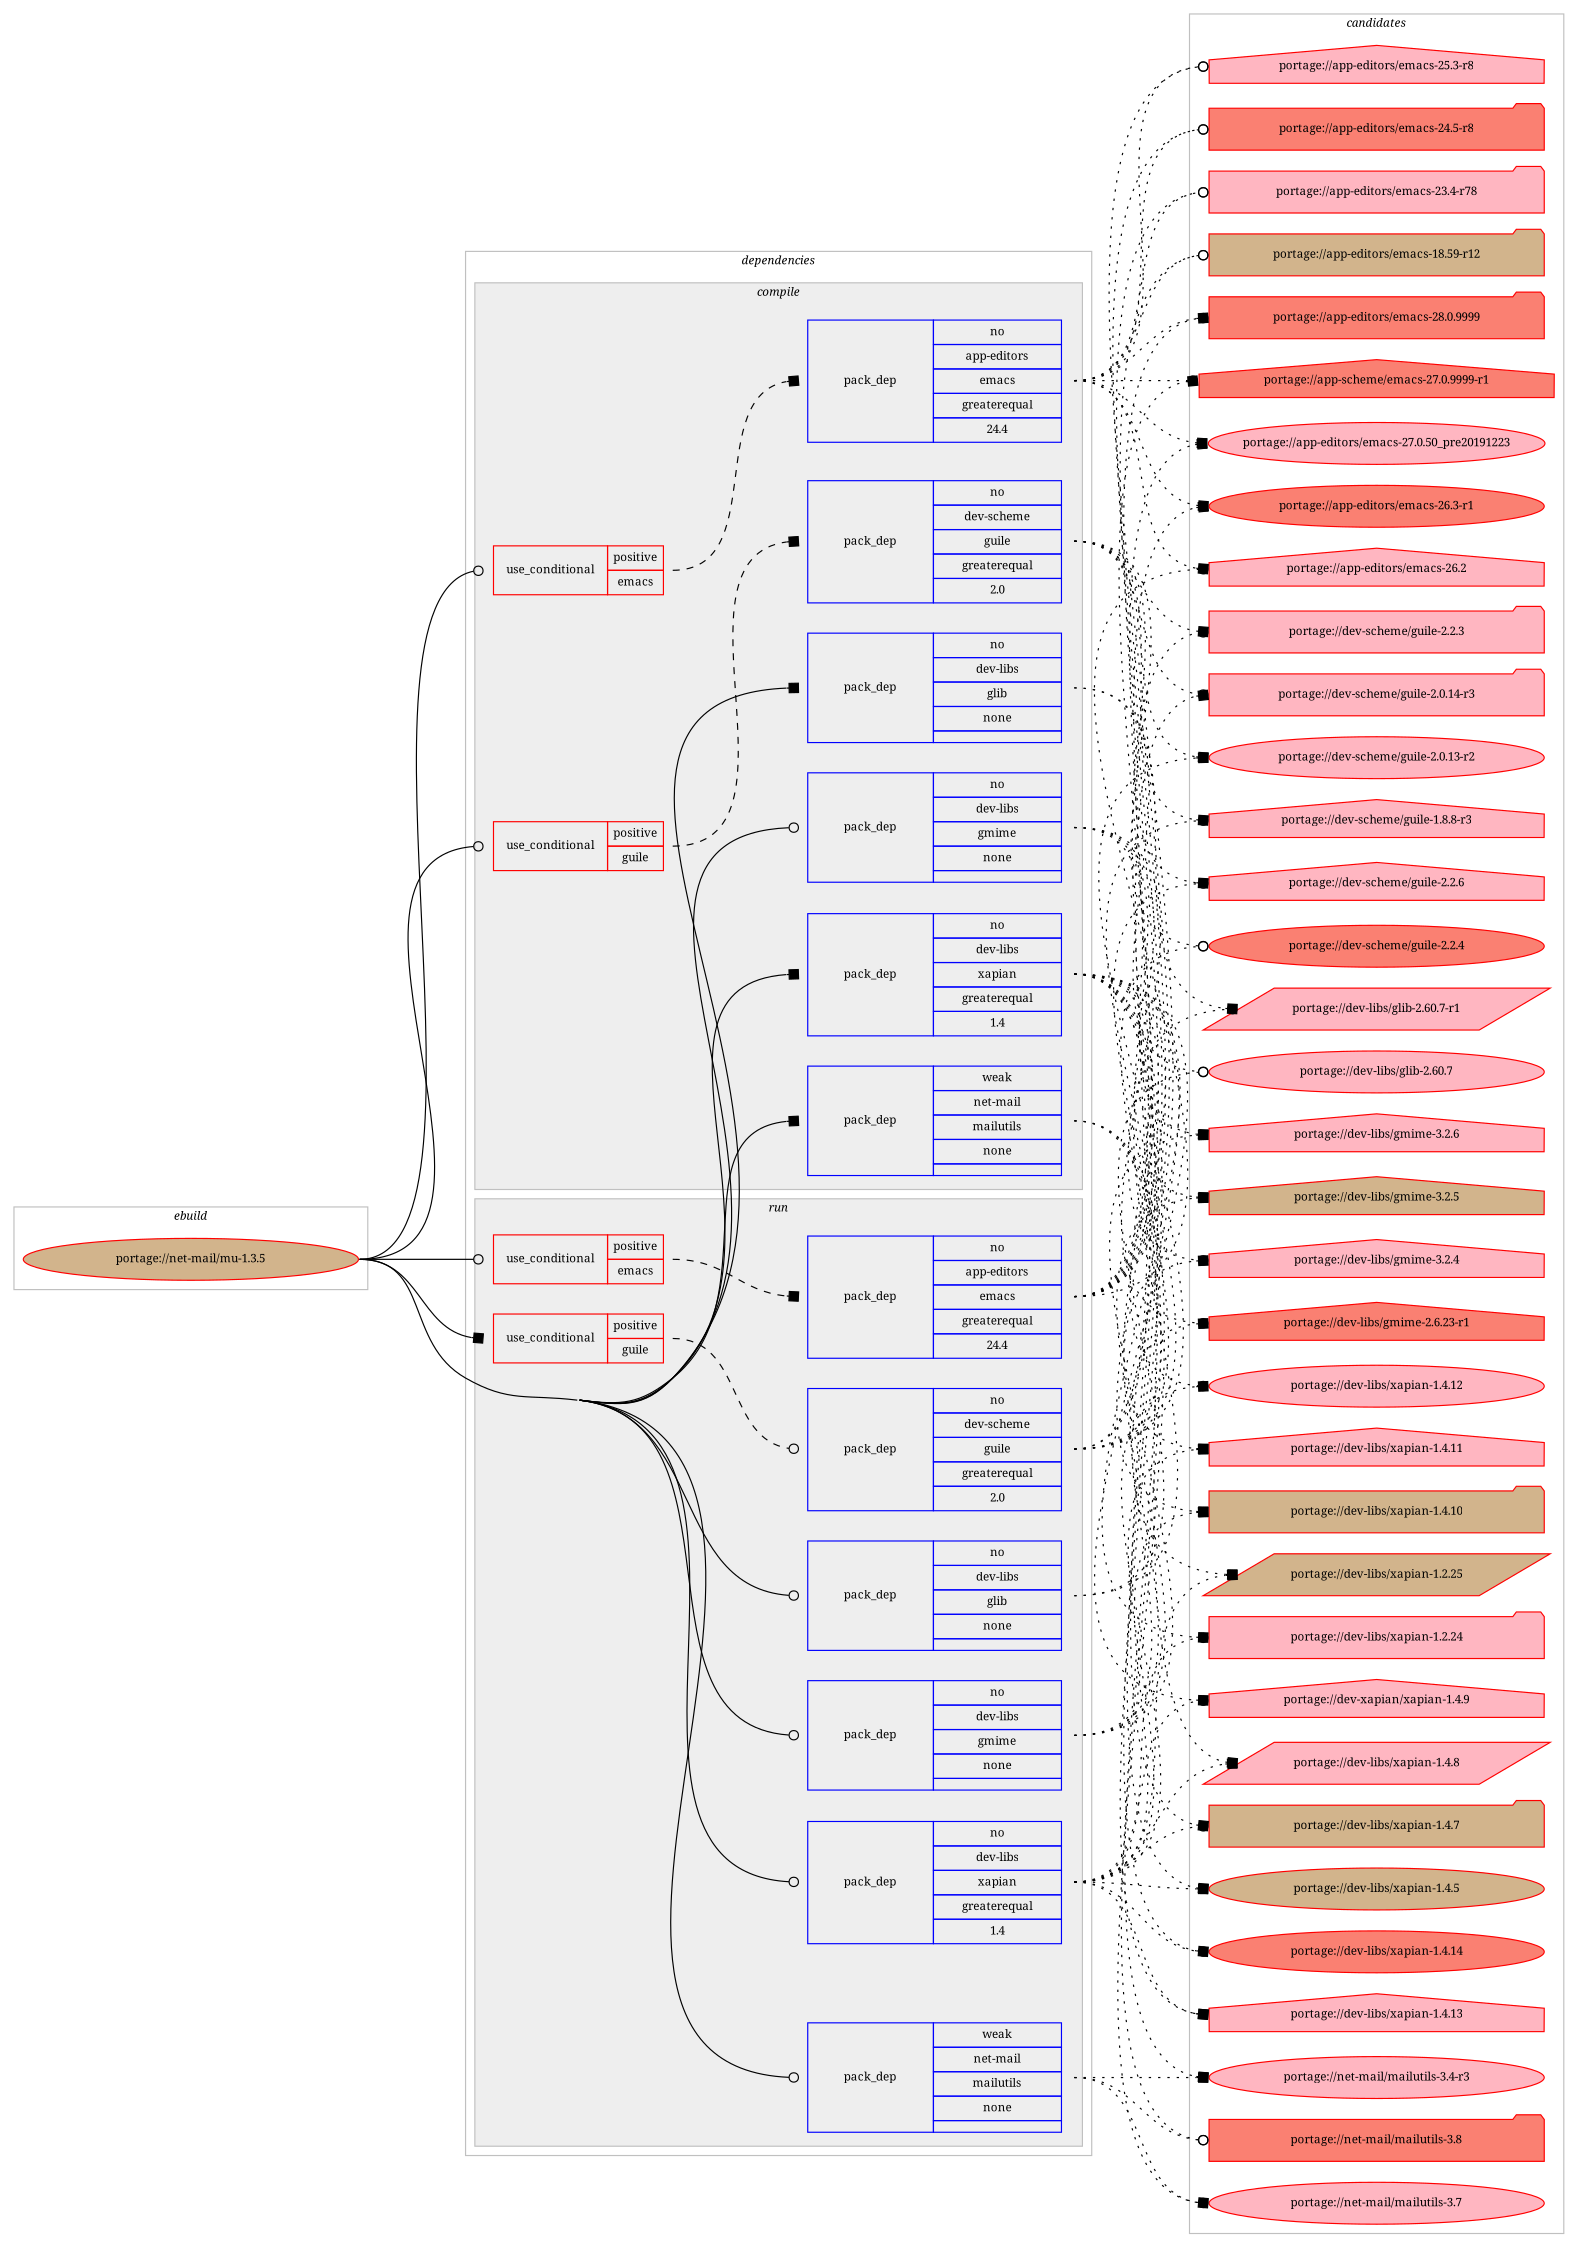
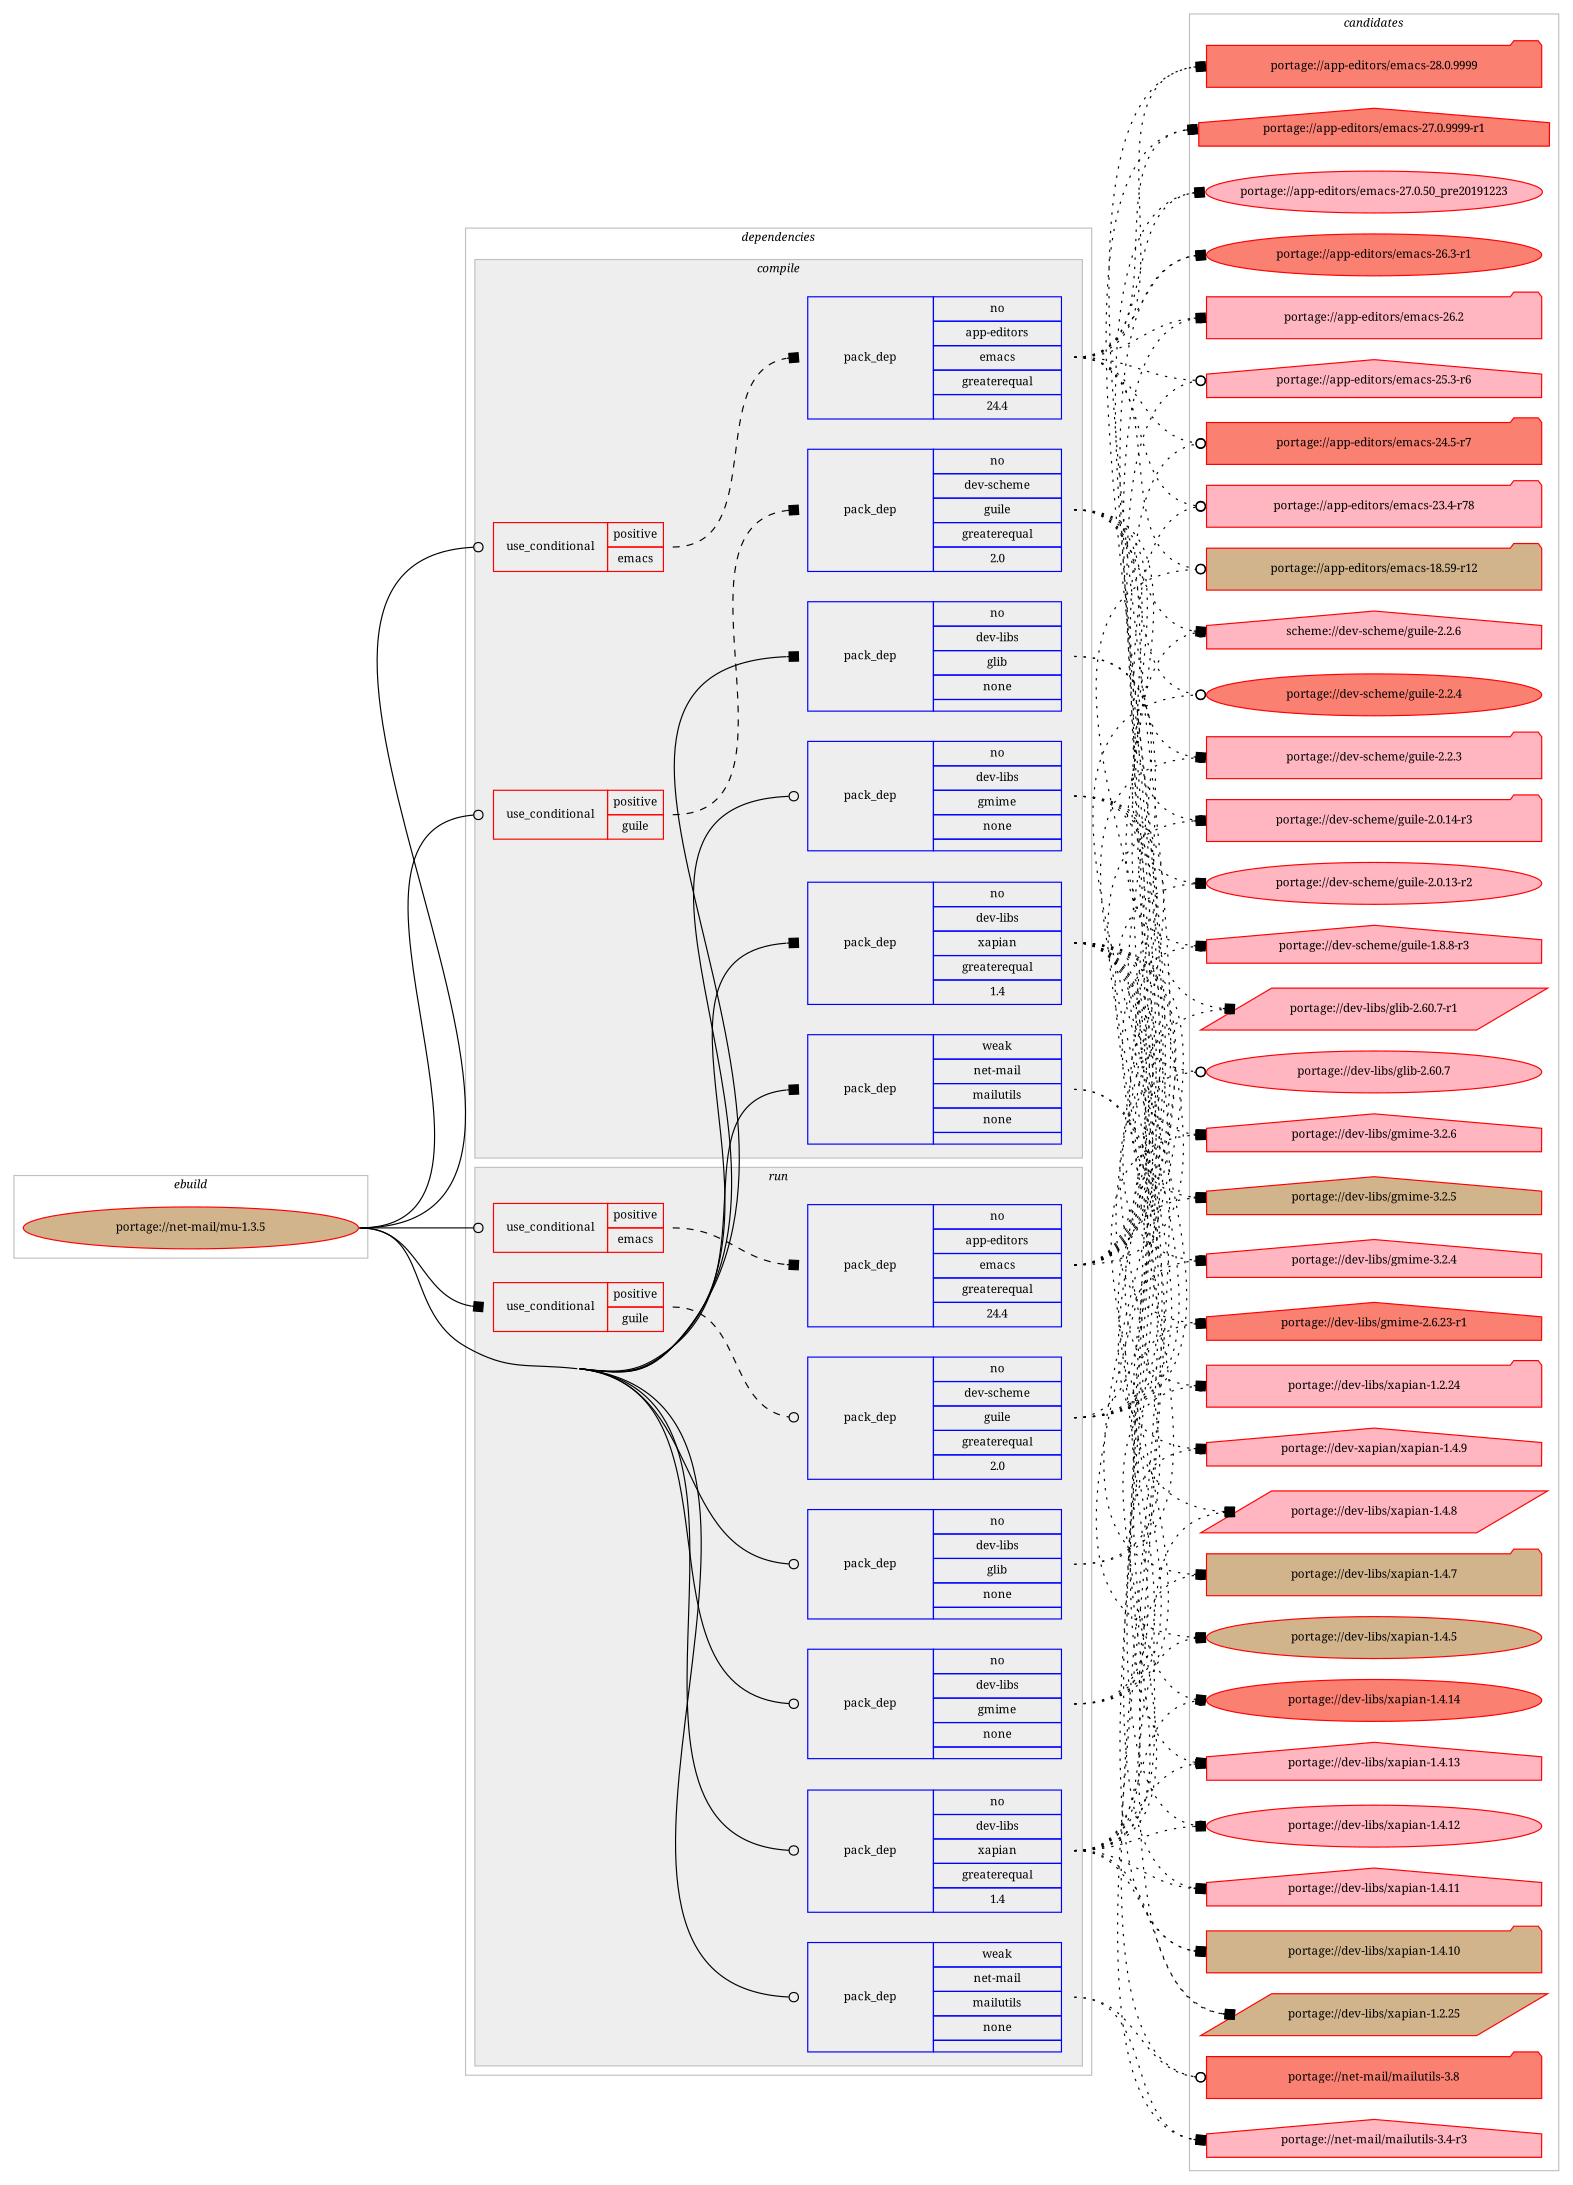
node "portage://app-editors/emacs-25.3-r8": label "portage://app-editors/emacs-25.3-r8" -> "portage://app-editors/emacs-25.3-r6"
node "portage://app-editors/emacs-24.5-r8": label "portage://app-editors/emacs-24.5-r8" -> "portage://app-editors/emacs-24.5-r7"
node "portage://app-scheme/emacs-27.0.9999-r1": label "portage://app-scheme/emacs-27.0.9999-r1" -> "portage://app-editors/emacs-27.0.9999-r1"
node "portage://app-editors/emacs-26.2": shape house -> folder
node "portage://dev-scheme/guile-2.2.6": label "portage://dev-scheme/guile-2.2.6" -> "scheme://dev-scheme/guile-2.2.6"
node "portage://net-mail/mailutils-3.4-r3": shape ellipse -> house
node "portage://net-mail/mailutils-3.7": removed
